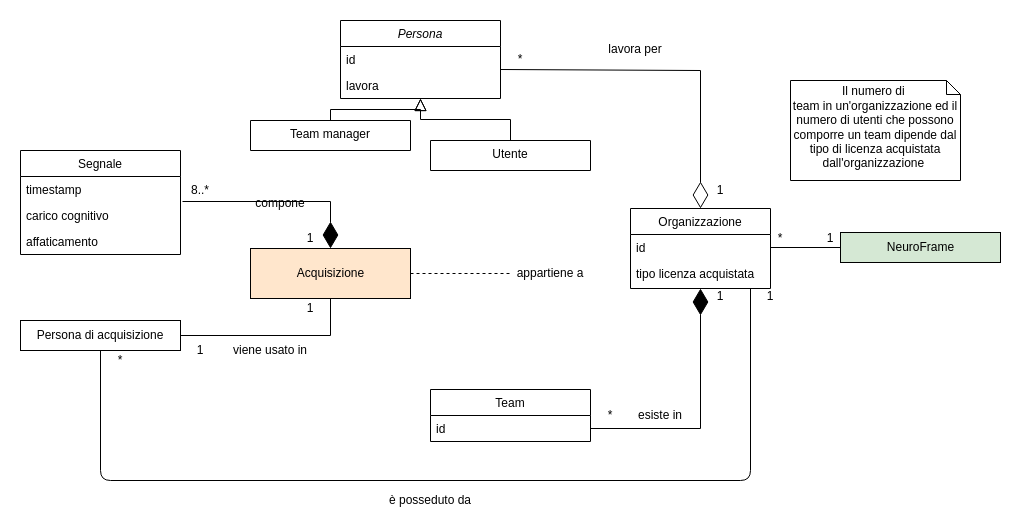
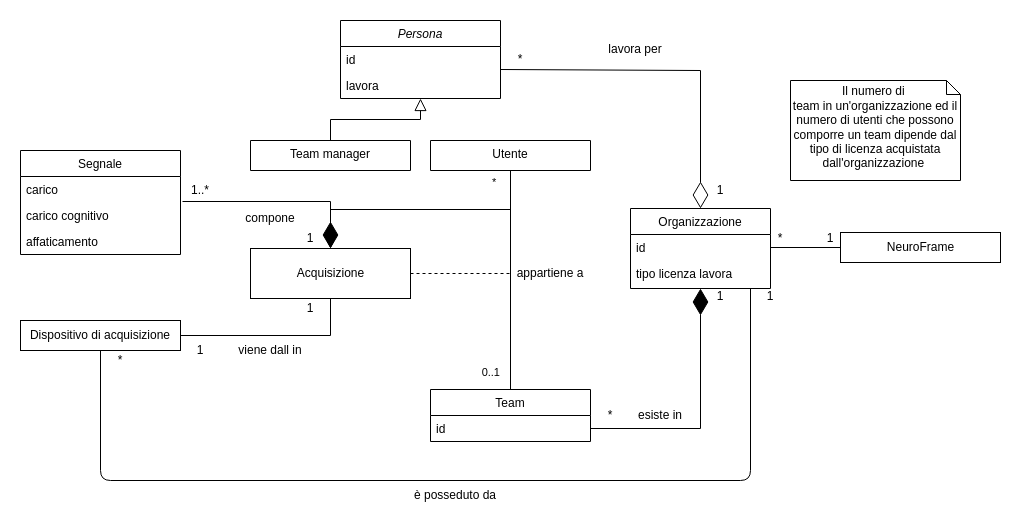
edge "Utente" -> "Persona": now "Utente" -> "Acquisizione"
node "Team manager": moved (331, 136) -> (331, 156)
node "timestamp": label "timestamp" -> "carico"
node "8..*": label "8..*" -> "1..*"
node "compone": moved (281, 204) -> (271, 219)
node "NeuroFrame": fillcolor #d5e8d4 -> #ffffff
node "Acquisizione": fillcolor #ffe6cc -> #ffffff
node "tipo licenza acquistata": label "tipo licenza acquistata" -> "tipo licenza lavora"
edge "Utente" -- "Team": added, labels "*", "0..1"
node "Persona di acquisizione": label "Persona di acquisizione" -> "Dispositivo di acquisizione"
node "viene usato in": label "viene usato in" -> "viene dall in"
node "è posseduto da": moved (431, 501) -> (456, 496)
